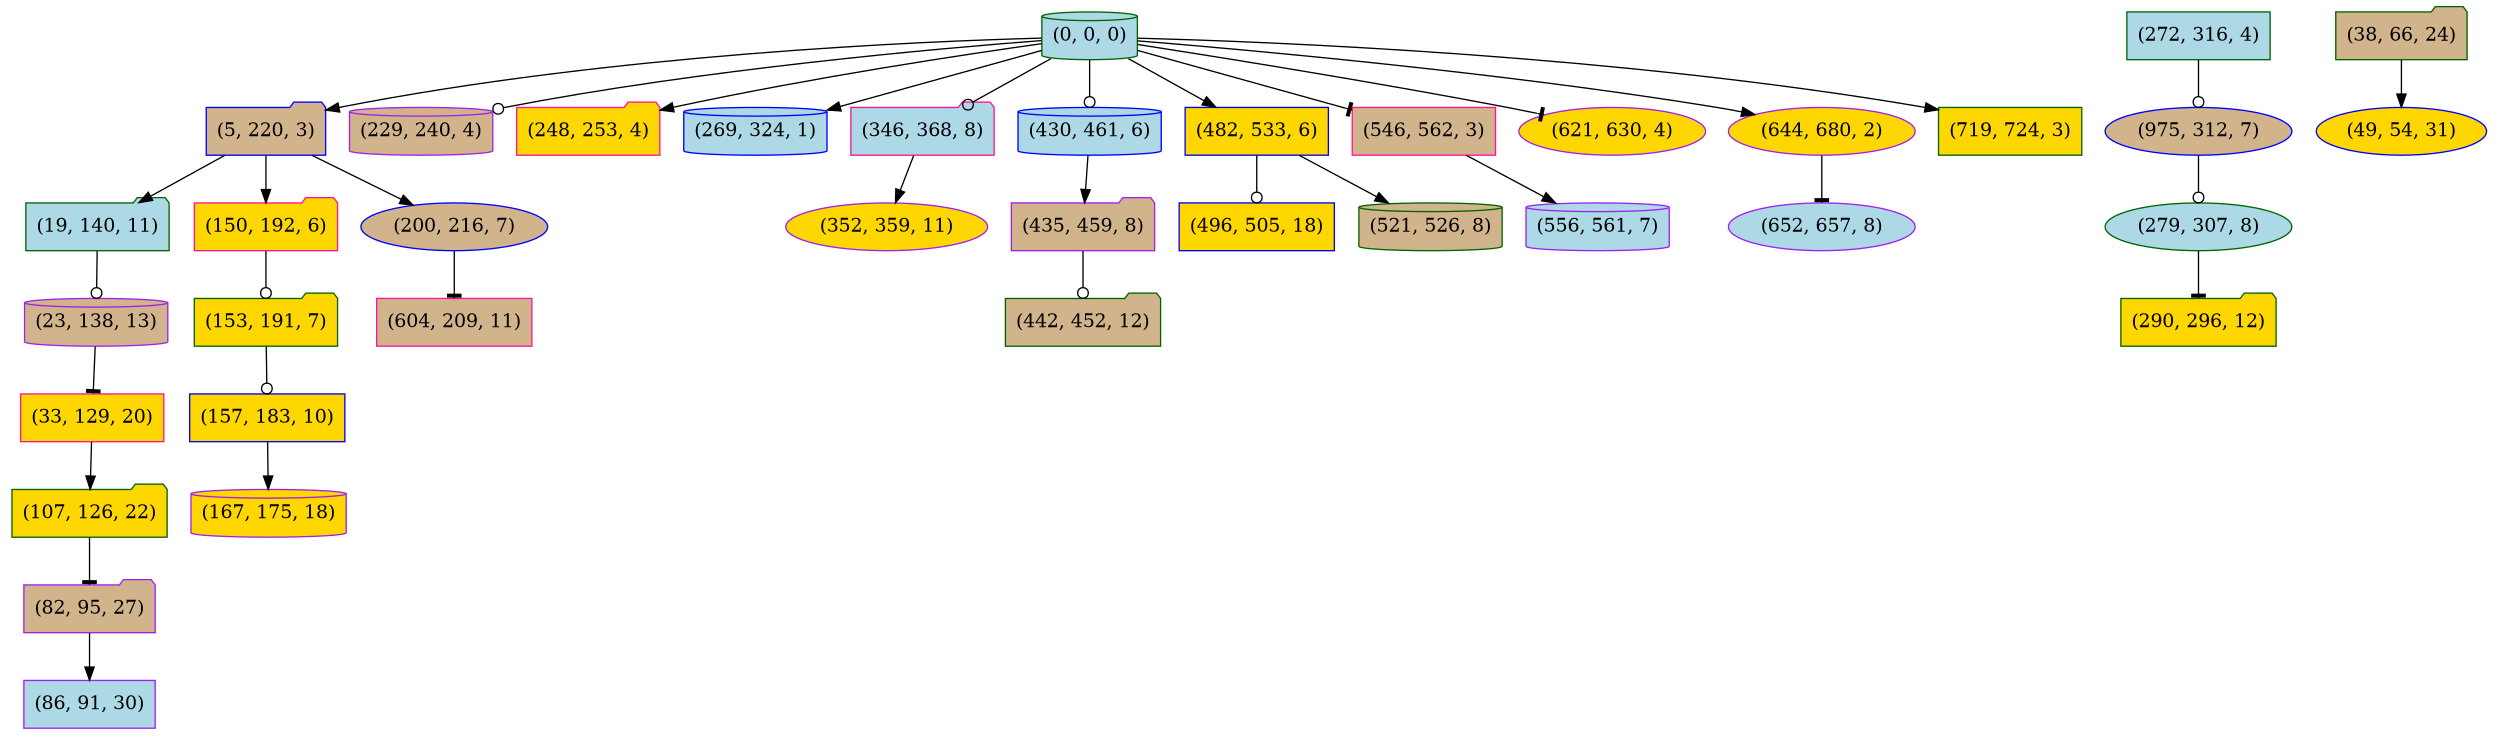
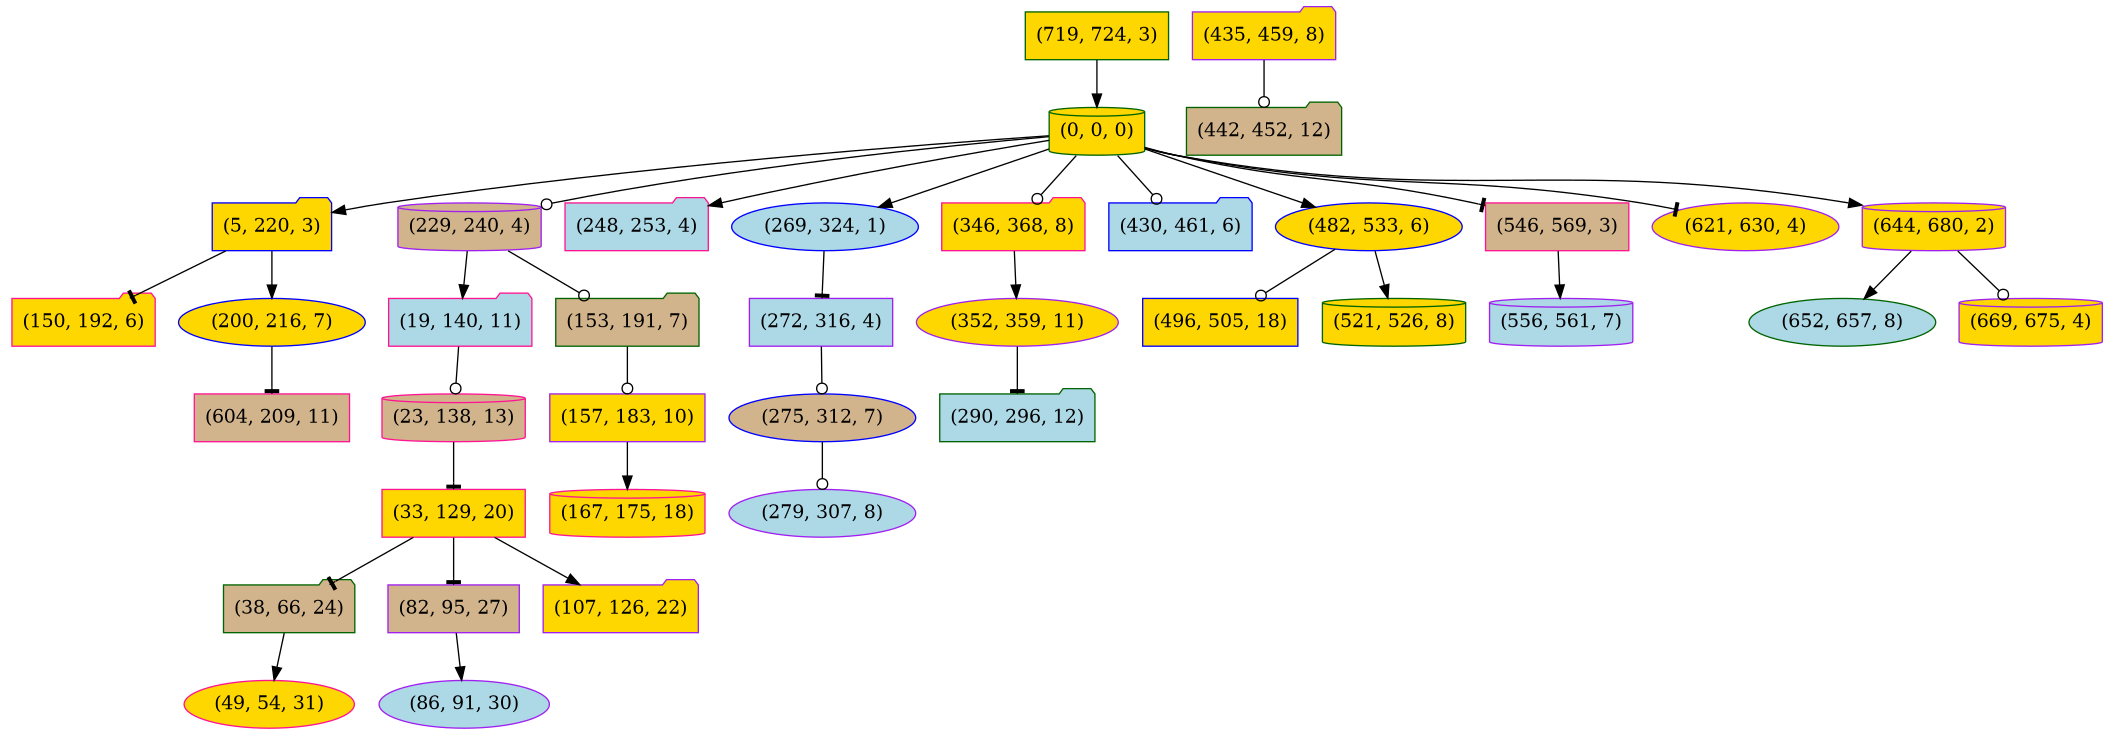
node "(0, 0, 0)": fillcolor lightblue -> gold
node "(272, 316, 4)": color darkgreen -> purple
edge "(0, 0, 0)" -> "(719, 724, 3)": reversed
node "(5, 220, 3)": fillcolor tan -> gold
node "(248, 253, 4)": fillcolor gold -> lightblue
node "(269, 324, 1)": shape cylinder -> ellipse
node "(346, 368, 8)": fillcolor lightblue -> gold
node "(430, 461, 6)": shape cylinder -> folder
node "(482, 533, 6)": shape box -> ellipse
node "(546, 562, 3)": label "(546, 562, 3)" -> "(546, 569, 3)"
node "(644, 680, 2)": shape ellipse -> cylinder
node "(975, 312, 7)": label "(975, 312, 7)" -> "(275, 312, 7)"
node "(49, 54, 31)": color blue -> deeppink
edge "(5, 220, 3)" -> "(150, 192, 6)": arrowhead normal -> tee
edge "(430, 461, 6)" -> "(435, 459, 8)": removed
edge "(5, 220, 3)" -> "(19, 140, 11)": now "(229, 240, 4)" -> "(19, 140, 11)"
edge "(644, 680, 2)" -> "(652, 657, 8)": arrowhead tee -> normal
node "(19, 140, 11)": color darkgreen -> deeppink
node "(200, 216, 7)": fillcolor tan -> gold
node "(435, 459, 8)": fillcolor tan -> gold
node "(521, 526, 8)": fillcolor tan -> gold
node "(652, 657, 8)": color purple -> darkgreen
node "(279, 307, 8)": color darkgreen -> purple
edge "(150, 192, 6)" -> "(153, 191, 7)": now "(229, 240, 4)" -> "(153, 191, 7)"
edge "(269, 324, 1)" -> "(272, 316, 4)": added
edge "(279, 307, 8)" -> "(290, 296, 12)": now "(352, 359, 11)" -> "(290, 296, 12)"
node "(23, 138, 13)": color purple -> deeppink
node "(153, 191, 7)": fillcolor gold -> tan
node "(669, 675, 4)": added
node "(290, 296, 12)": fillcolor gold -> lightblue
node "(157, 183, 10)": color blue -> purple
node "(107, 126, 22)": color darkgreen -> purple
node "(167, 175, 18)": color purple -> deeppink
edge "(107, 126, 22)" -> "(82, 95, 27)": now "(33, 129, 20)" -> "(82, 95, 27)"
edge "(33, 129, 20)" -> "(38, 66, 24)": added
node "(82, 95, 27)": shape folder -> box
node "(86, 91, 30)": shape box -> ellipse
